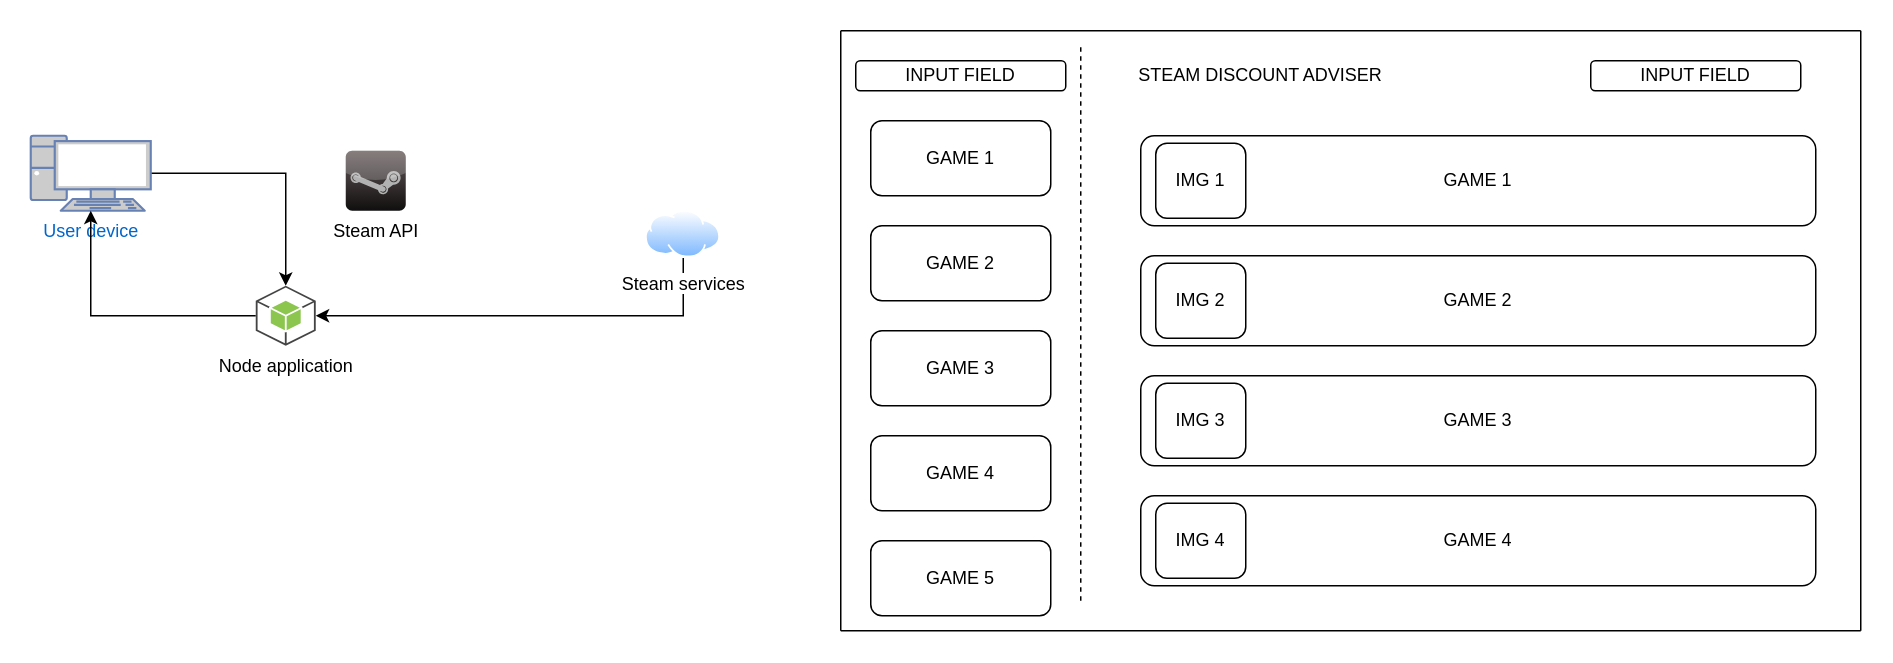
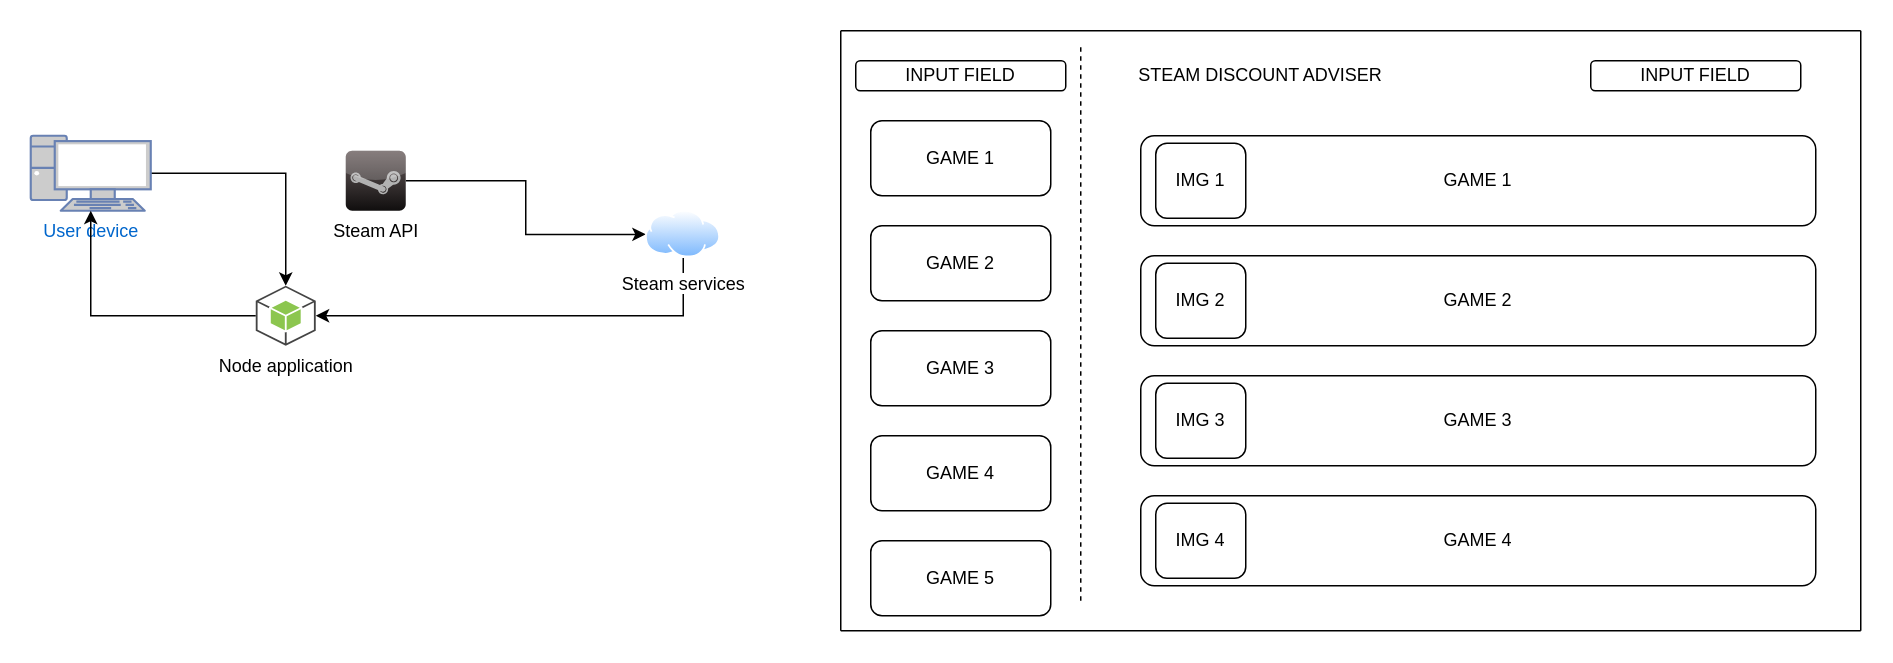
edge "Steam API" -> "Steam services": added
